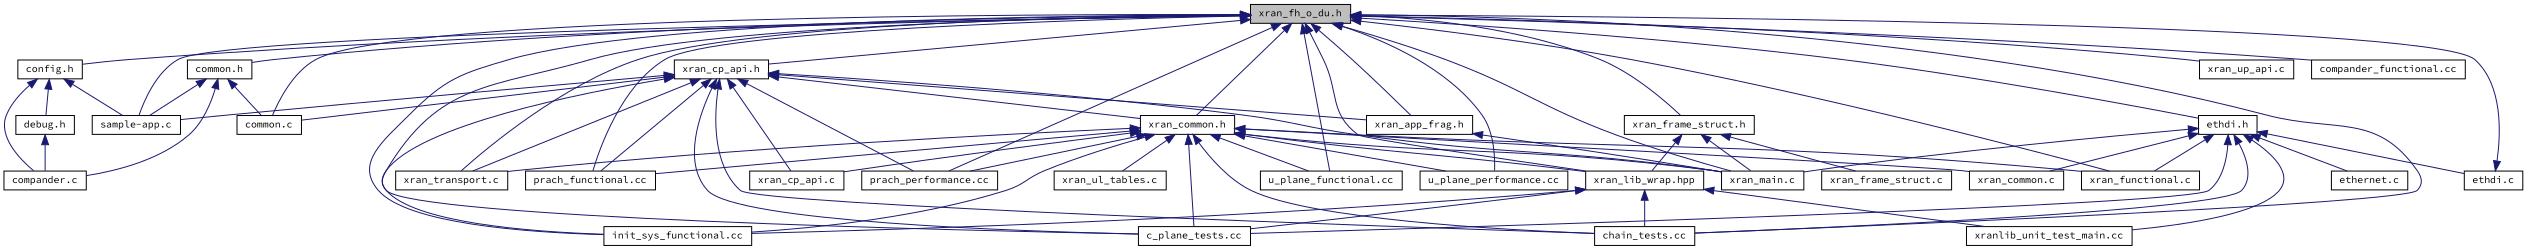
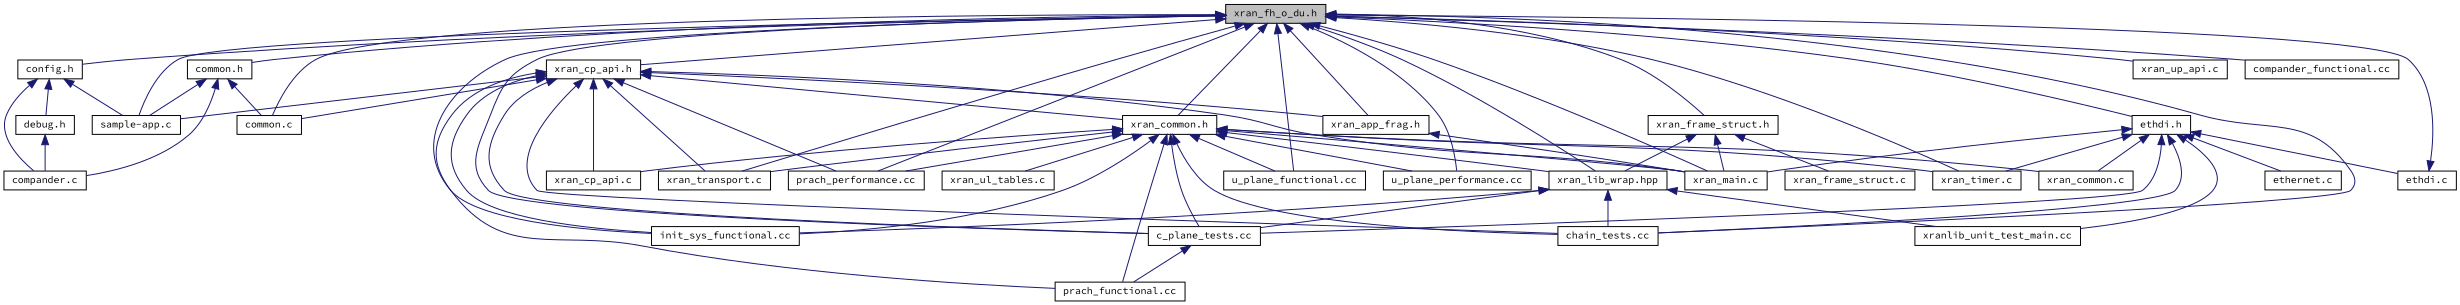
edge "prach_functional.cc" -> "xran_fh_o_du.h": now "prach_functional.cc" -> "c_plane_tests.cc"
node "xran_functional.c": label "xran_functional.c" -> "xran_timer.c"
